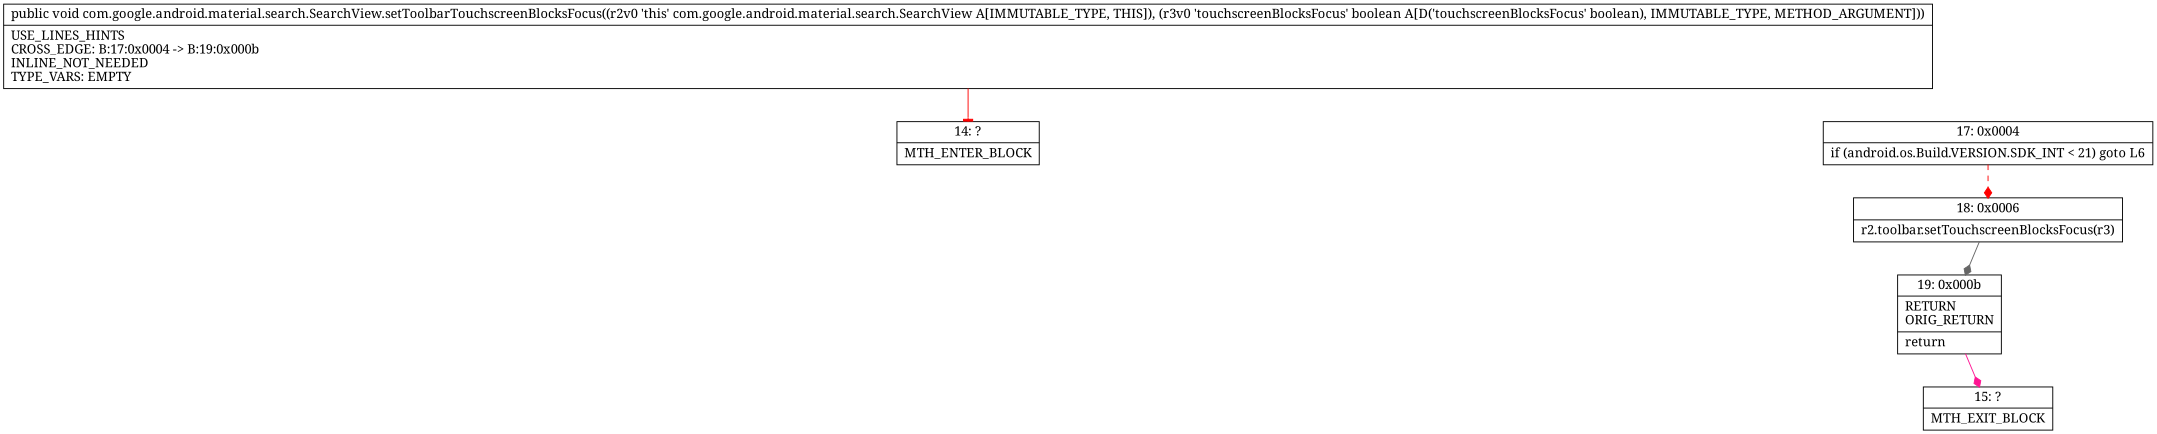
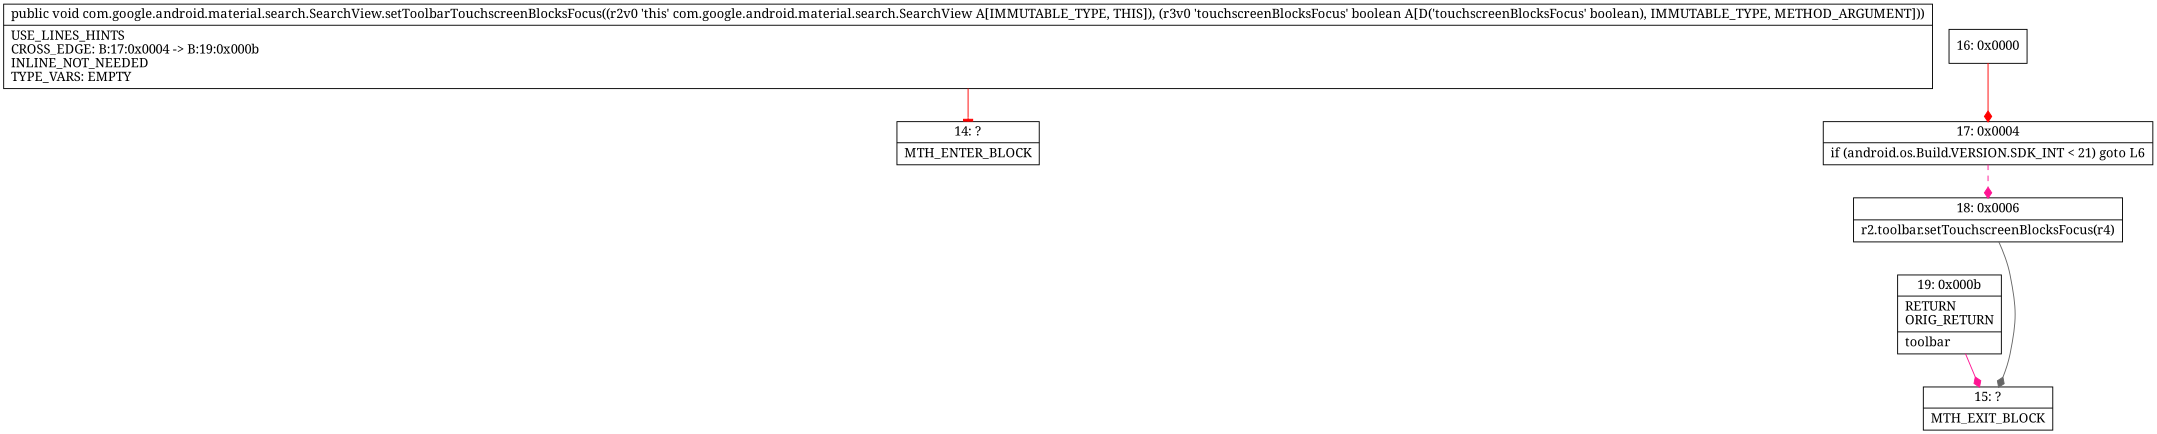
node "16: 0x0000": added
edge "17: 0x0004" -> "18: 0x0006": color red -> deeppink
node "18: 0x0006": text "r2.toolbar.setTouchscreenBlocksFocus(r3)" -> "r2.toolbar.setTouchscreenBlocksFocus(r4)"
edge "18: 0x0006" -> "19: 0x000b": now "18: 0x0006" -> "15: ?"
node "19: 0x000b": text "return" -> "toolbar"
